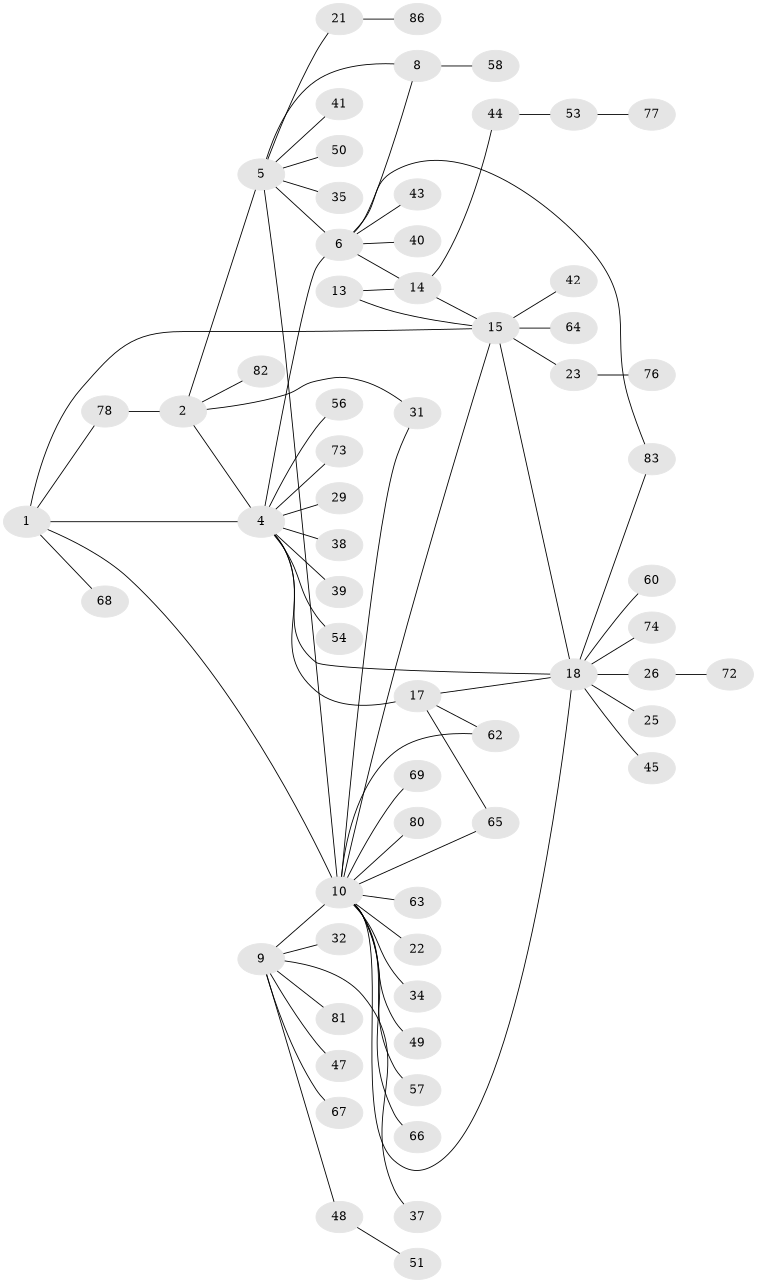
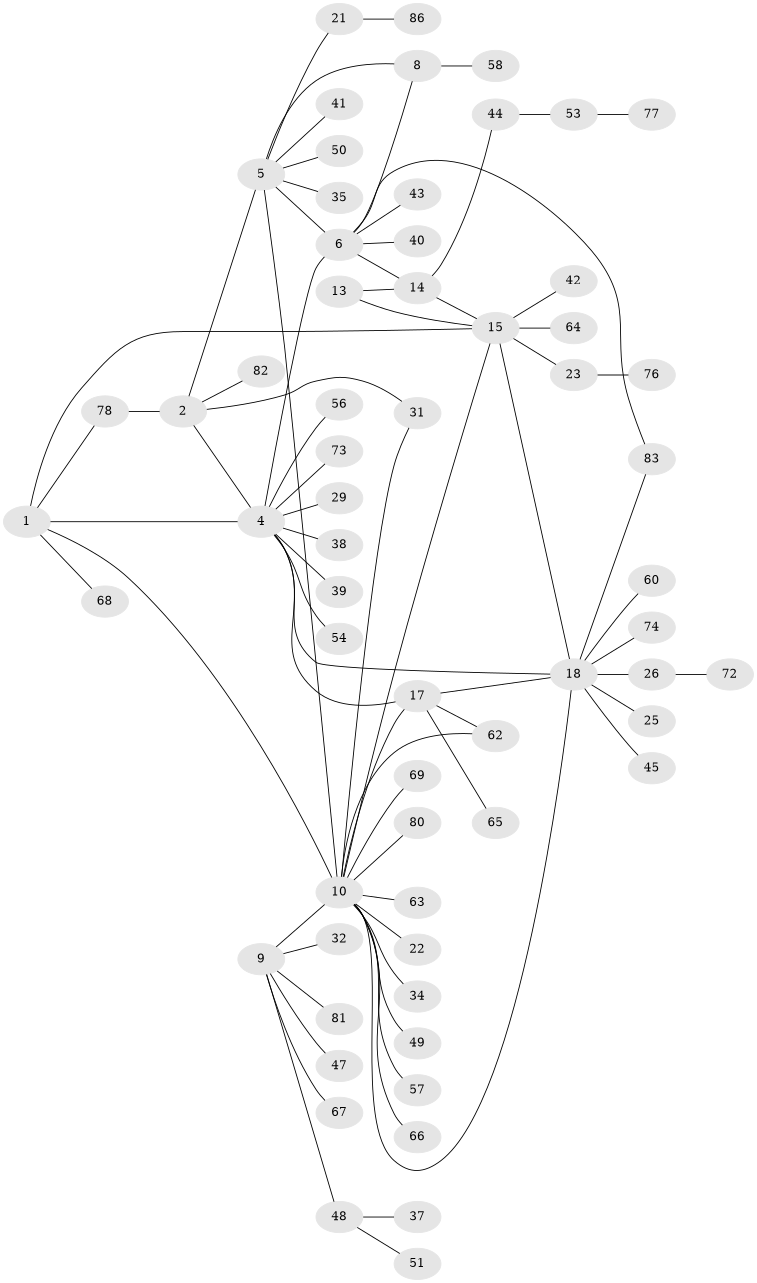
edge "65" -- "10": now "17" -- "10"
edge "9" -- "37": now "48" -- "37"
